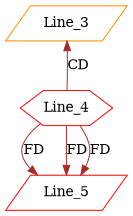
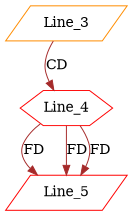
edge "Line_4" -> "Line_3": reversed
